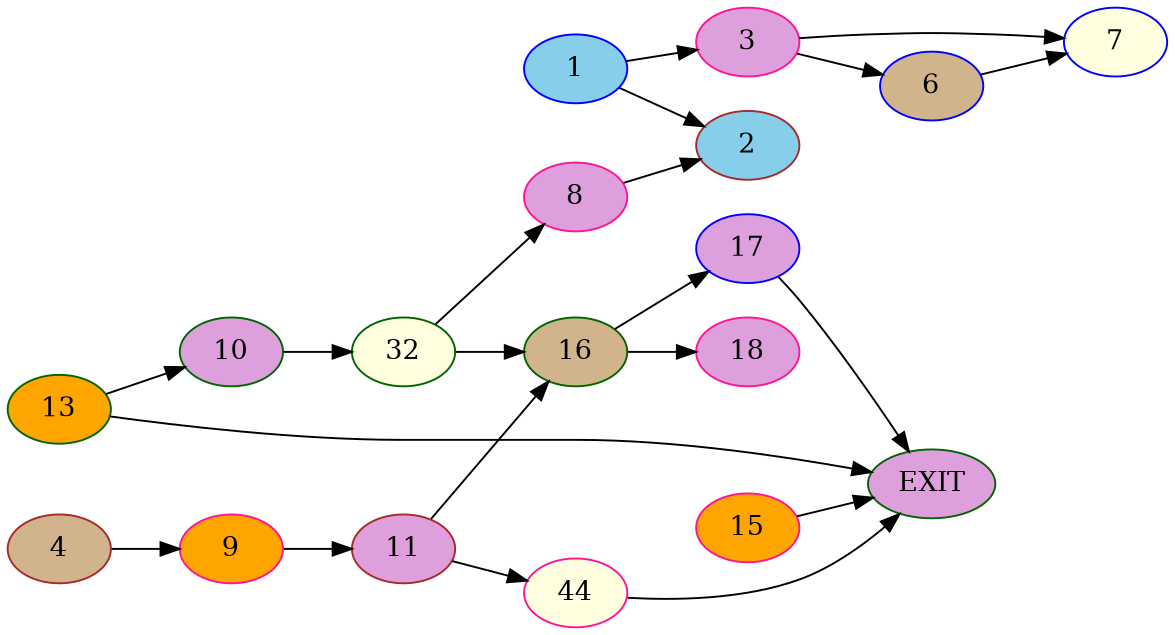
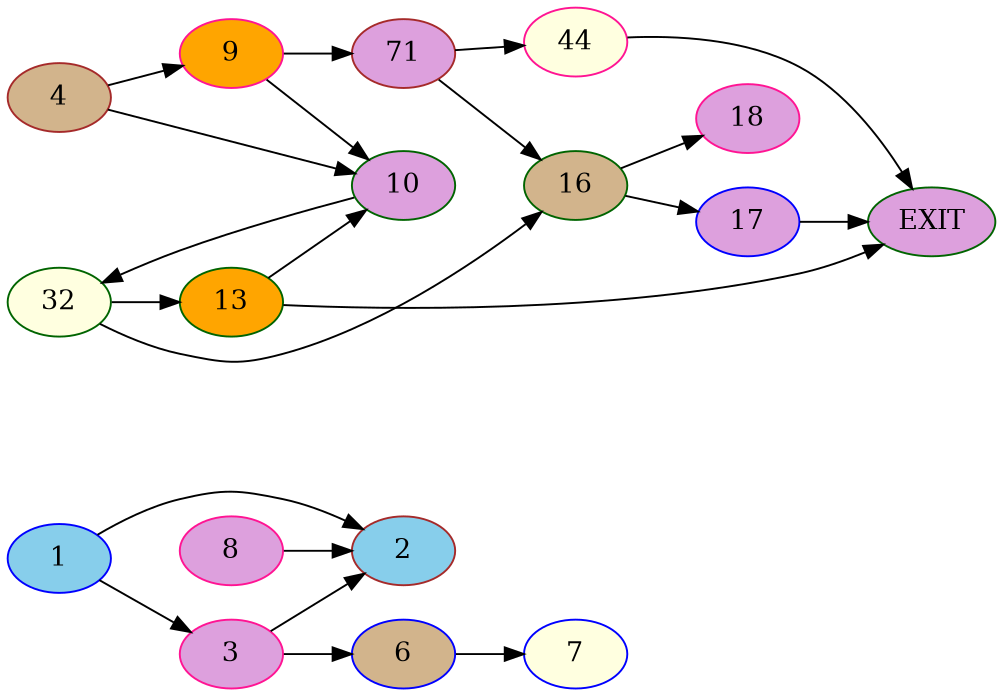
edge "3" -> "7": now "3" -> "2"
edge "9" -> "10": added
edge "4" -> "10": added
edge "32" -> "8": now "32" -> "13"
node "15": removed
node "11": label "11" -> "71"
